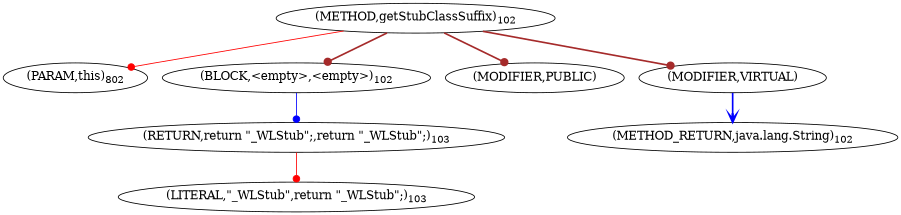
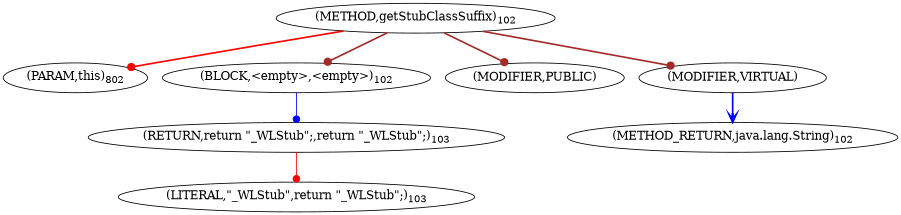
edge "(METHOD,getStubClassSuffix)" -> "(PARAM,this)": style solid -> bold
